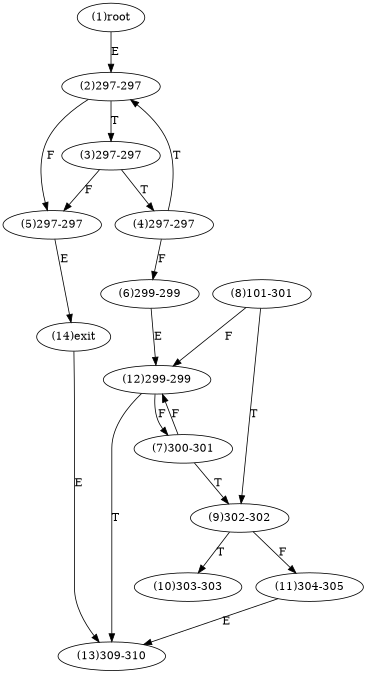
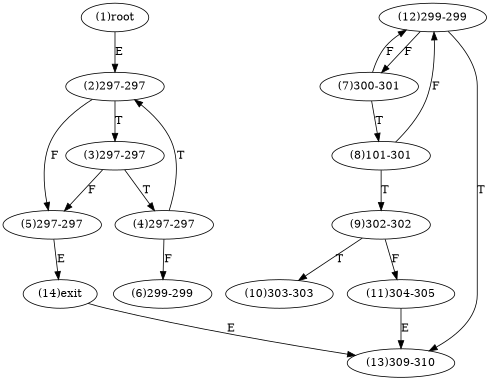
edge "(6)299-299" -> "(12)299-299": removed, label "E"
edge "(7)300-301" -> "(9)302-302": now "(7)300-301" -> "(8)101-301"
